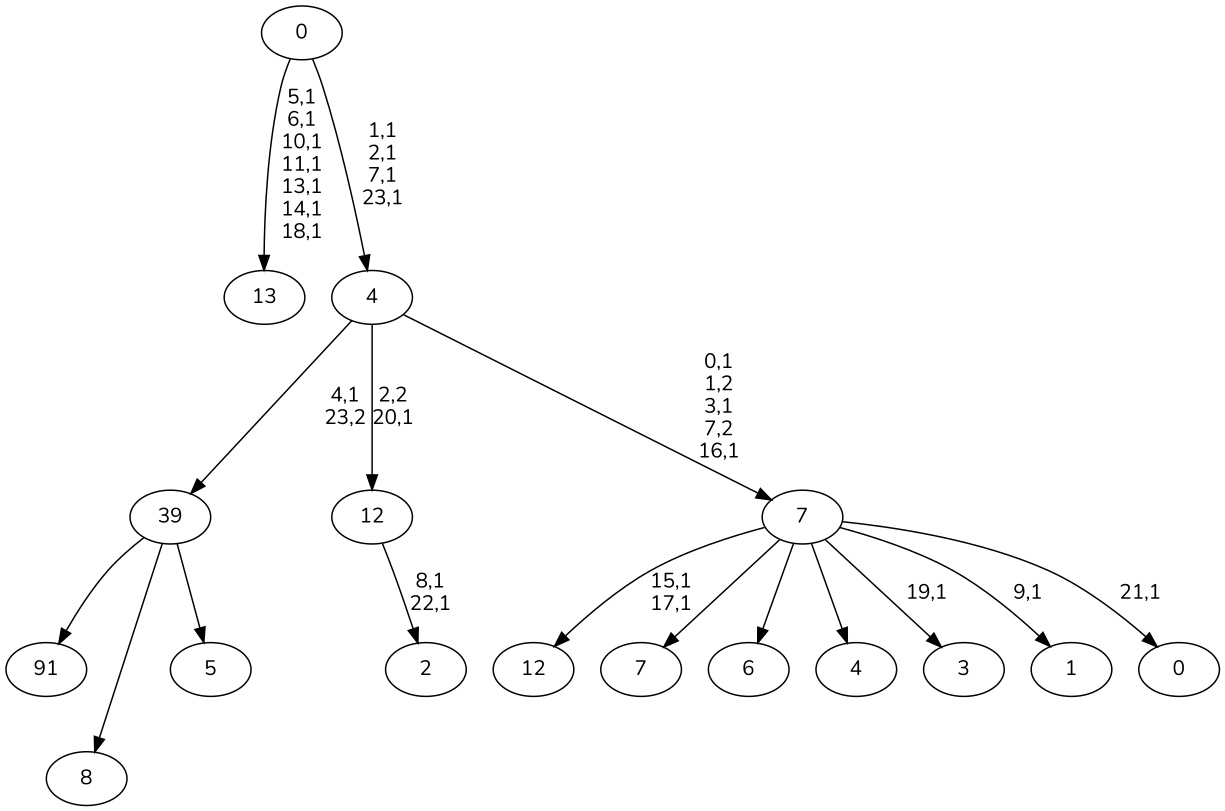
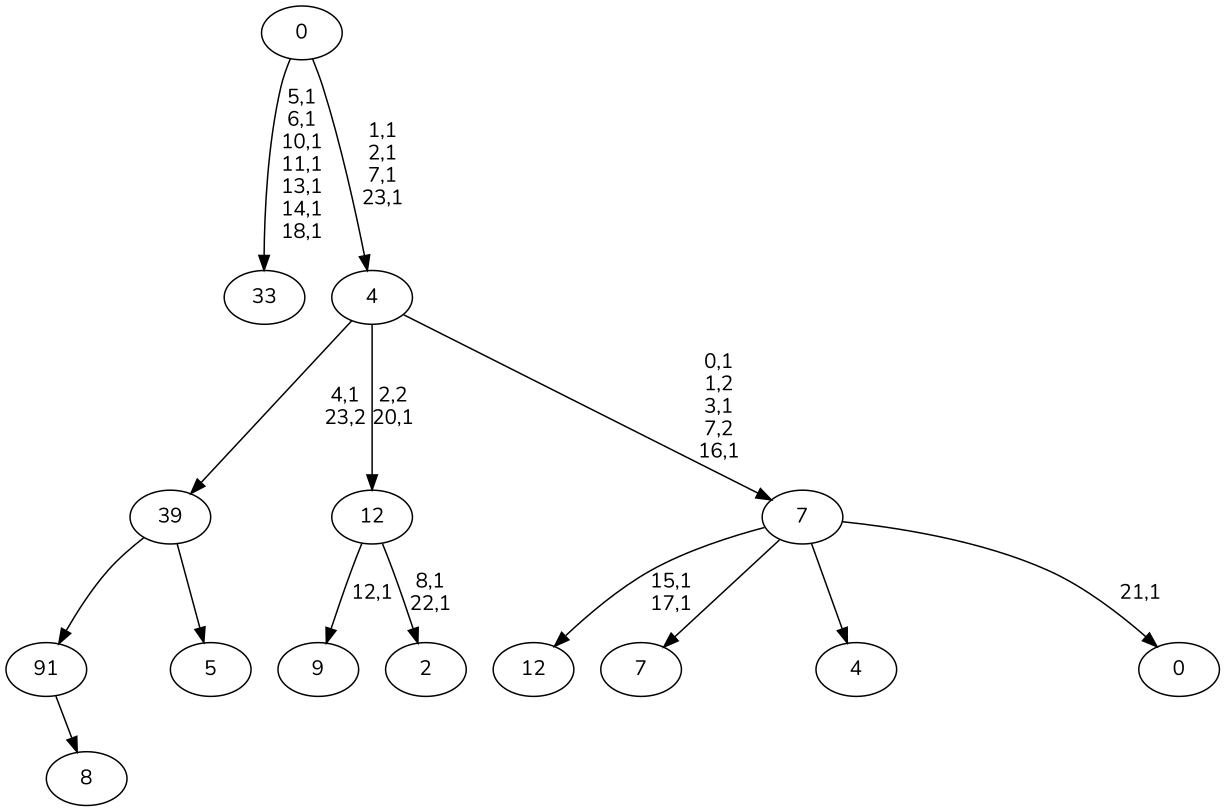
node "13": label "13" -> "33"
edge "39" -> "8": now "91" -> "8"
node "9": added
node "6": removed
node "3": removed
node "1": removed
